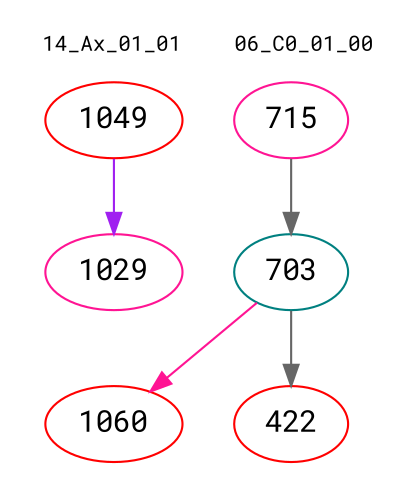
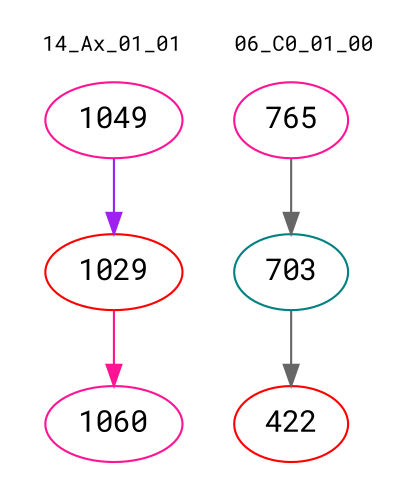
node "1049": color red -> deeppink
node "715": label "715" -> "765"
node "1029": color deeppink -> red
edge "703" -> "1060": now "1029" -> "1060"
node "1060": color red -> deeppink
